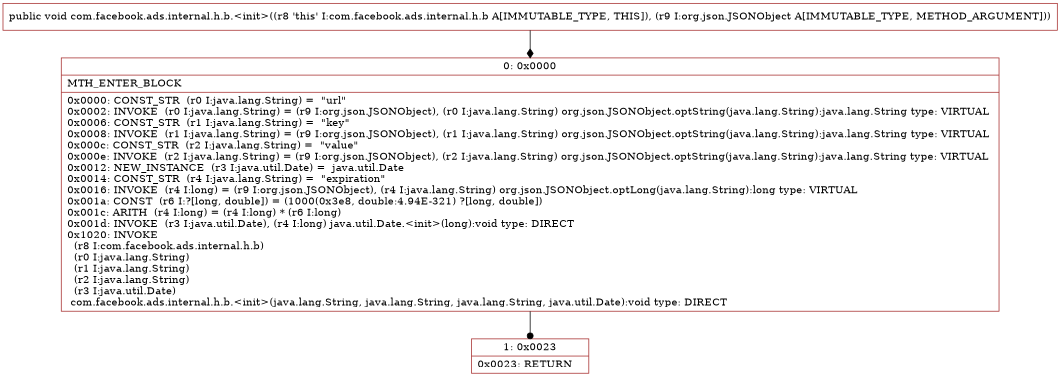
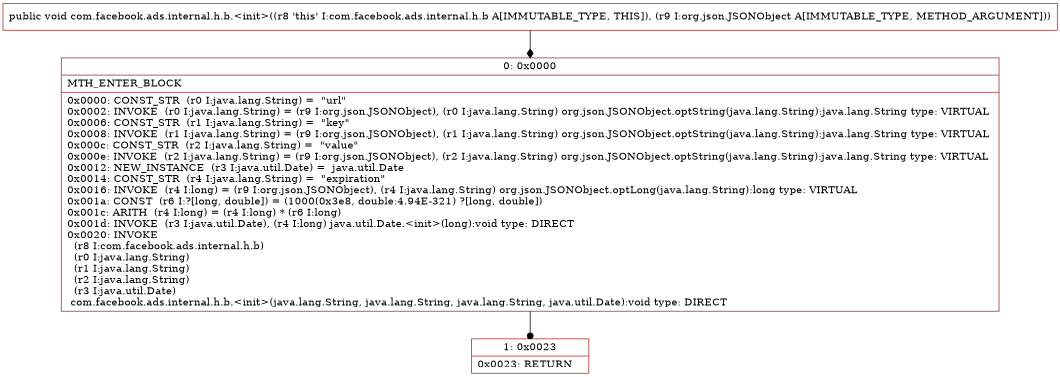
node "0: 0x0000": text "0x1020: INVOKE" -> "0x0020: INVOKE"
